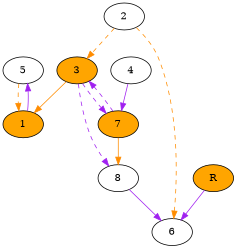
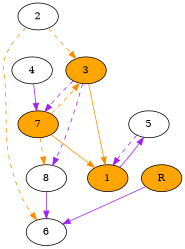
edge "5" -> "1": color darkorange -> purple
edge "7" -> "3": color purple -> darkorange
edge "7" -> "8": style solid -> dashed
edge "7" -> "1": added
